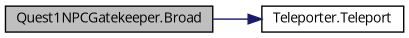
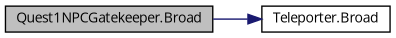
node "Teleporter.Teleport": label "Teleporter.Teleport" -> "Teleporter.Broad"
